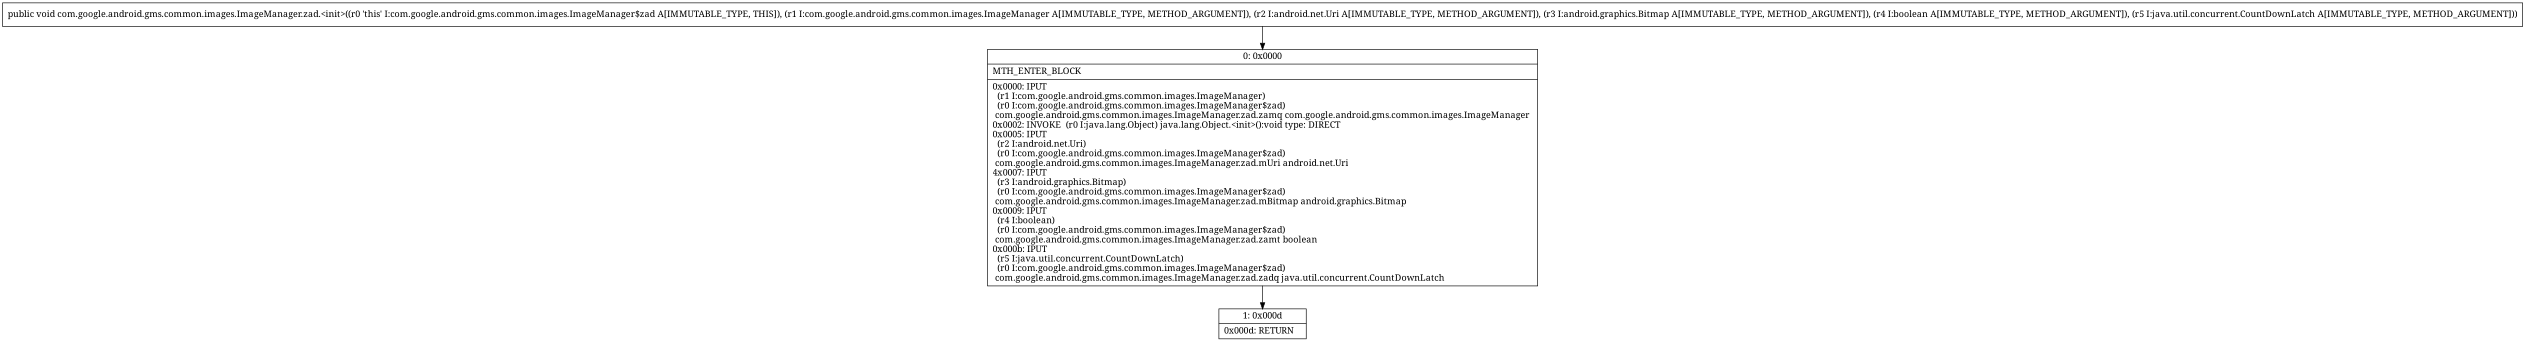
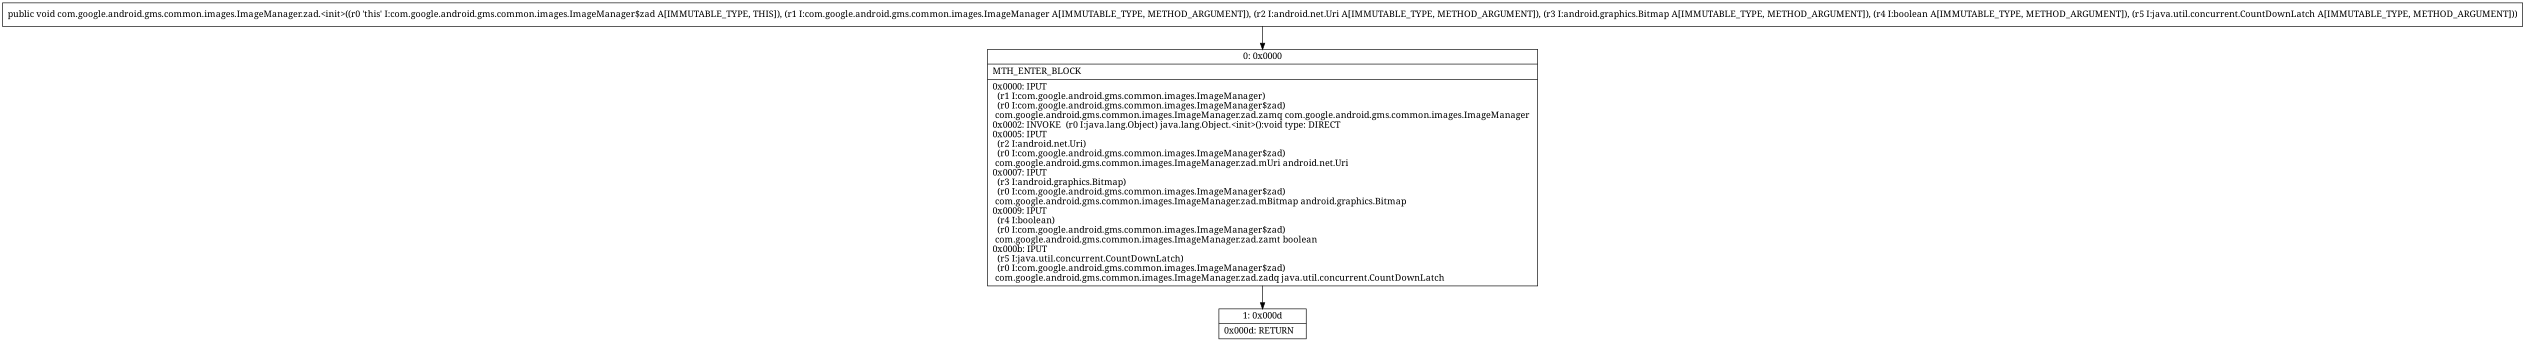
node "0: 0x0000": text "4x0007: IPUT" -> "0x0007: IPUT"
